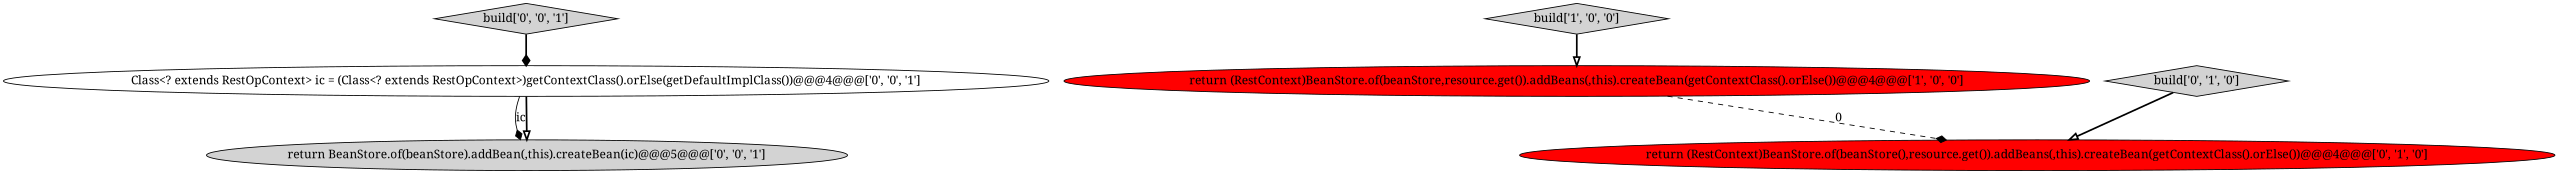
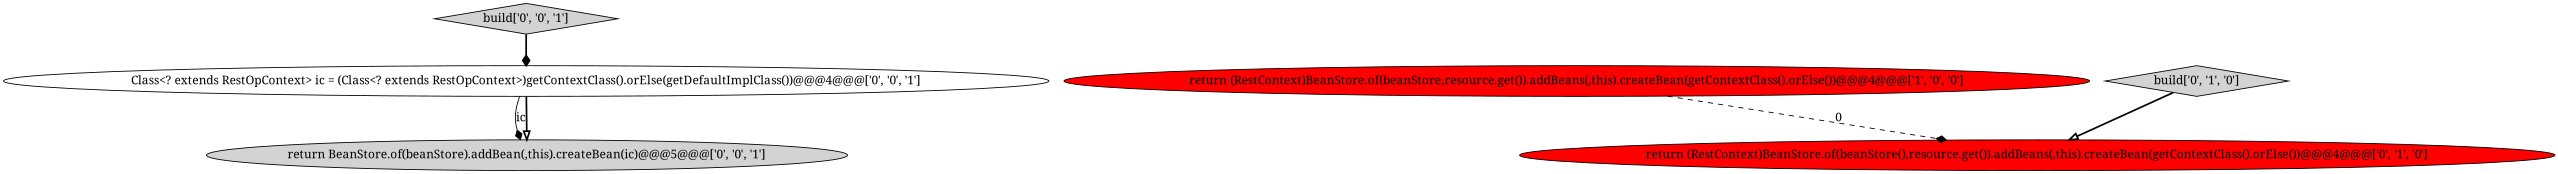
node "build['1', '0', '0']": removed
